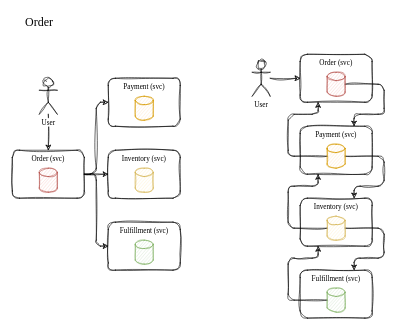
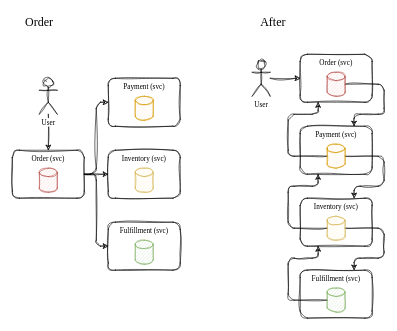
node "After": added
